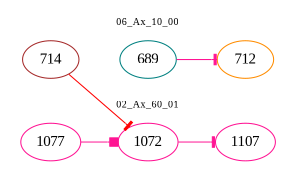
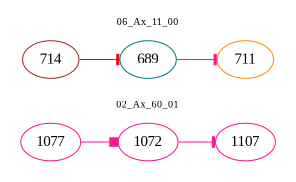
cluster "06_Ax_10_00": label "06_Ax_10_00" -> "06_Ax_11_00"
node "712": label "712" -> "711"
edge "714" -> "1072": now "714" -> "689"
